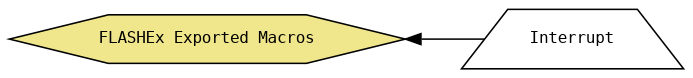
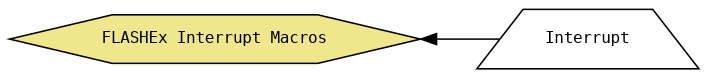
node "FLASHEx Exported Macros": label "FLASHEx Exported Macros" -> "FLASHEx Interrupt Macros"
